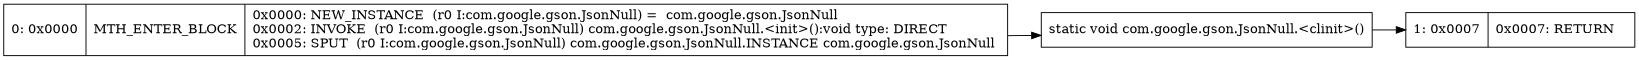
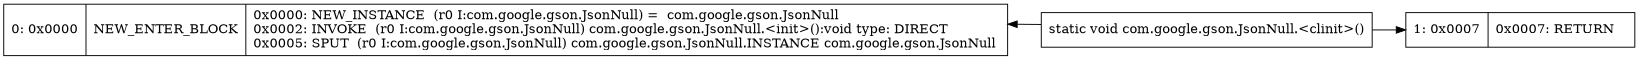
node "0: 0x0000": text "MTH_ENTER_BLOCK" -> "NEW_ENTER_BLOCK"
edge "0: 0x0000" -> "static void com.google.gson.JsonNull.<clinit>()": reversed
